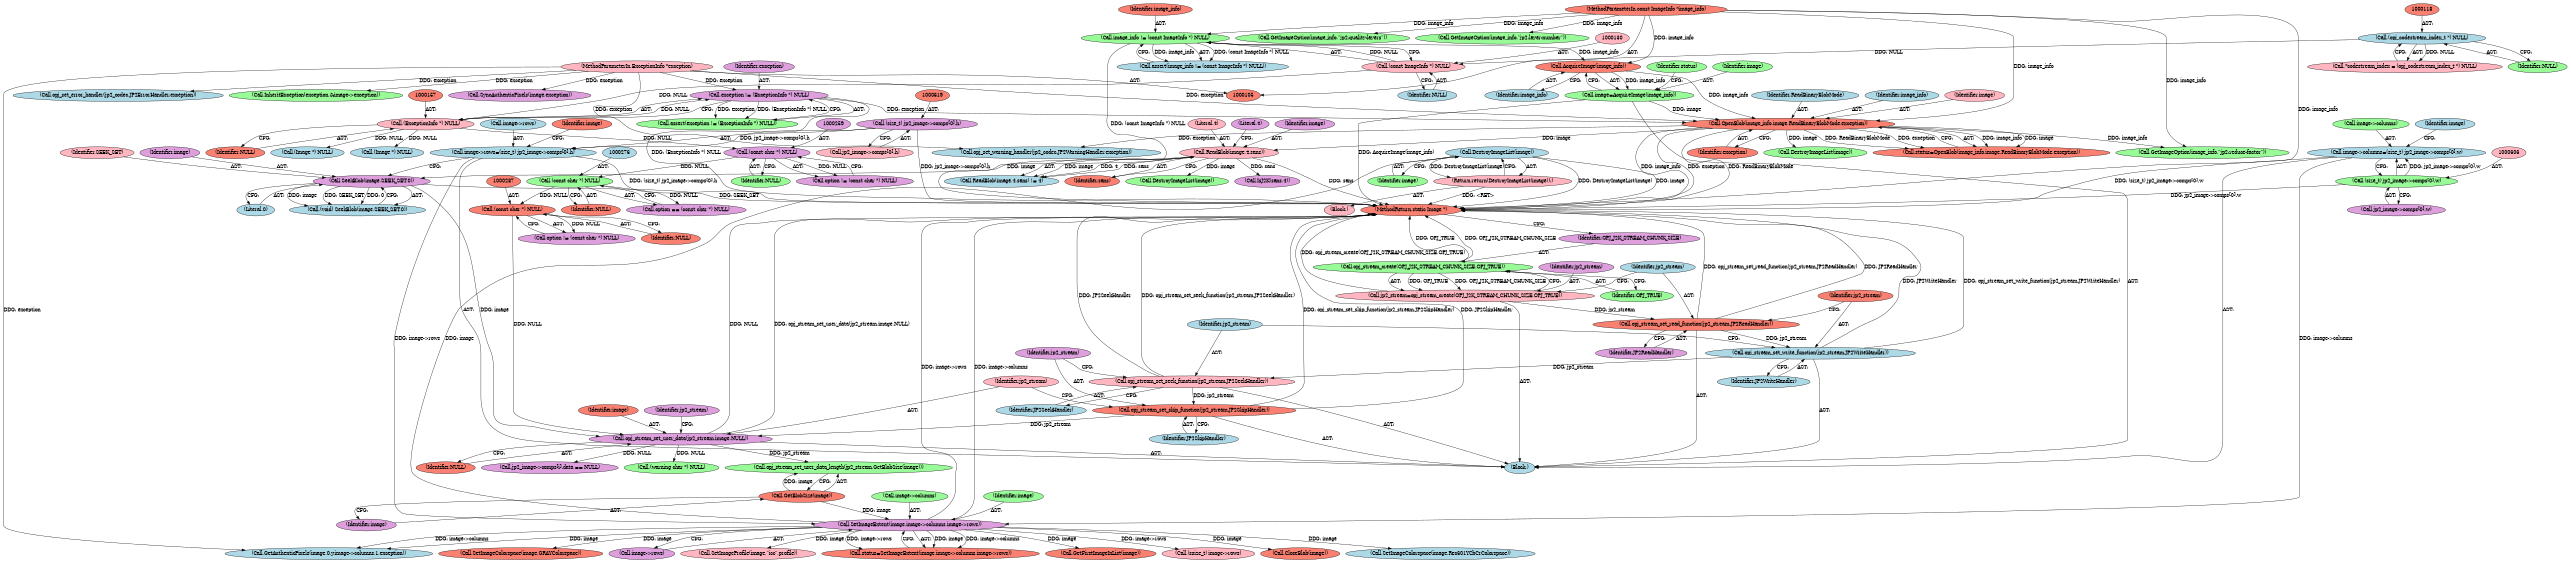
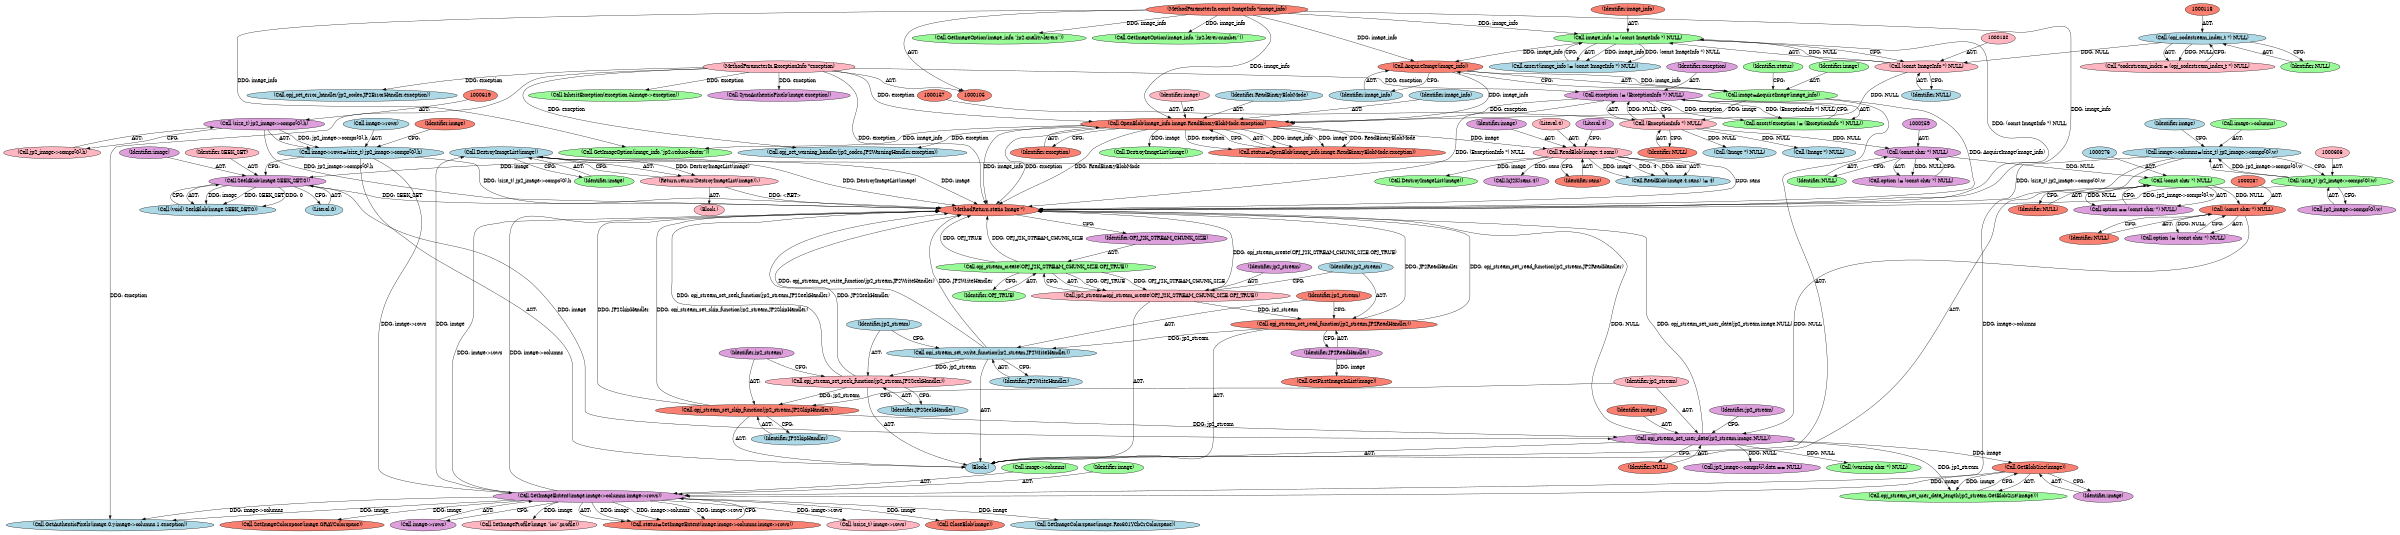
edge "(MethodParameterIn,ExceptionInfo *exception)" -> "(MethodReturn,static Image *)": added, label "DDG: exception"
edge "(Call,opj_stream_set_user_data(jp2_stream,image,NULL))" -> "(Call,GetBlobSize(image))": added, label "DDG: image"
edge "(Call,SetImageExtent(image,image->columns,image->rows))" -> "(Call,GetFirstImageInList(image))": now "(Identifier,JP2ReadHandler)" -> "(Call,GetFirstImageInList(image))"
